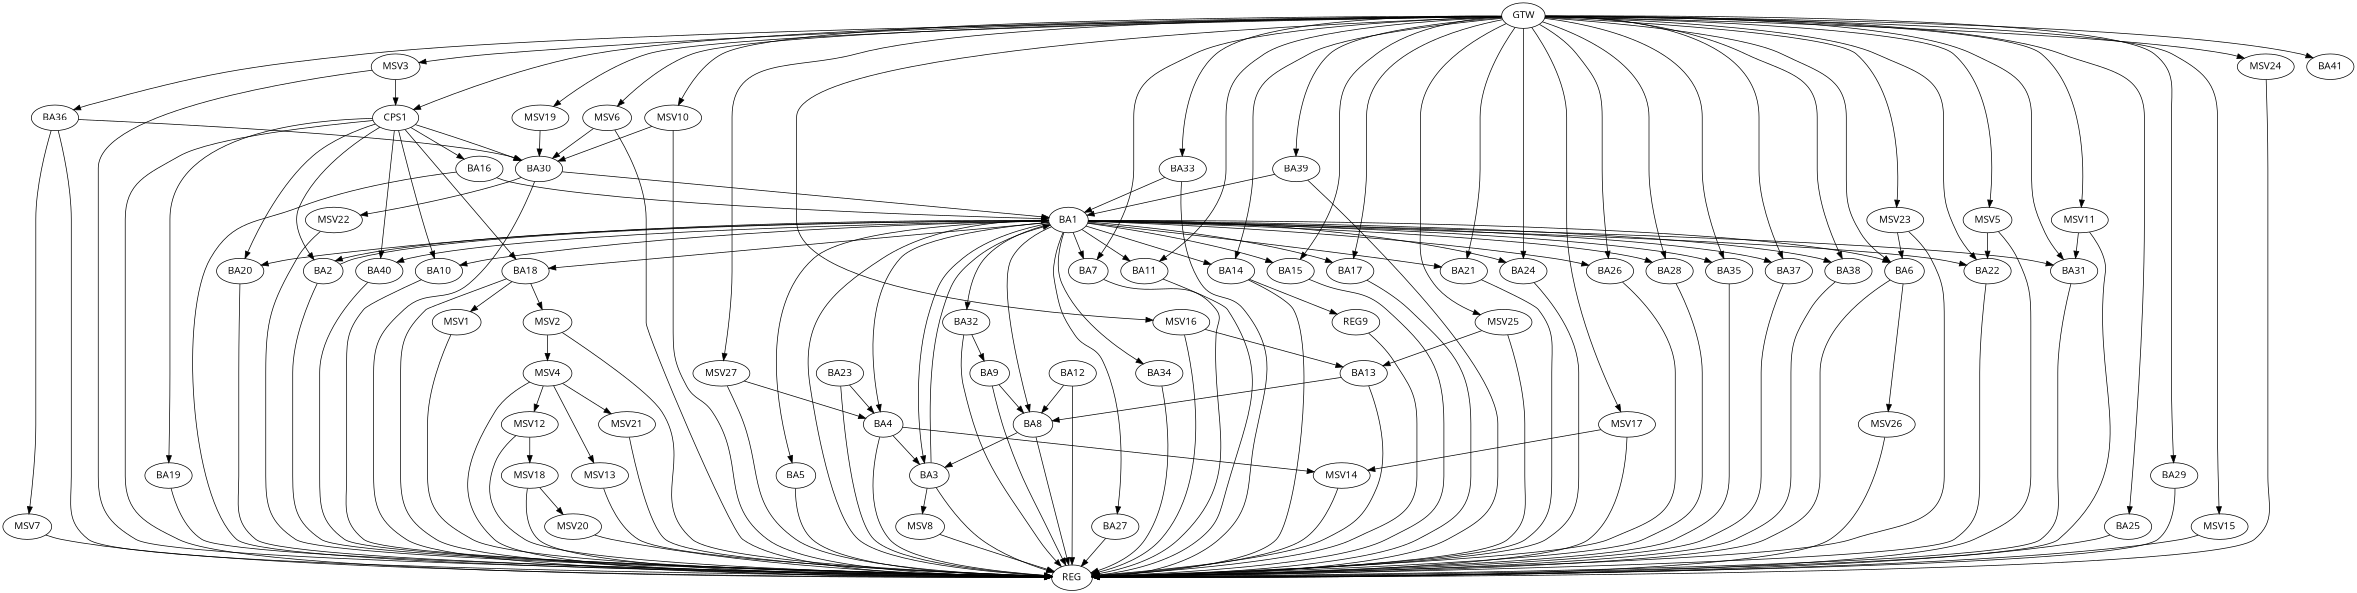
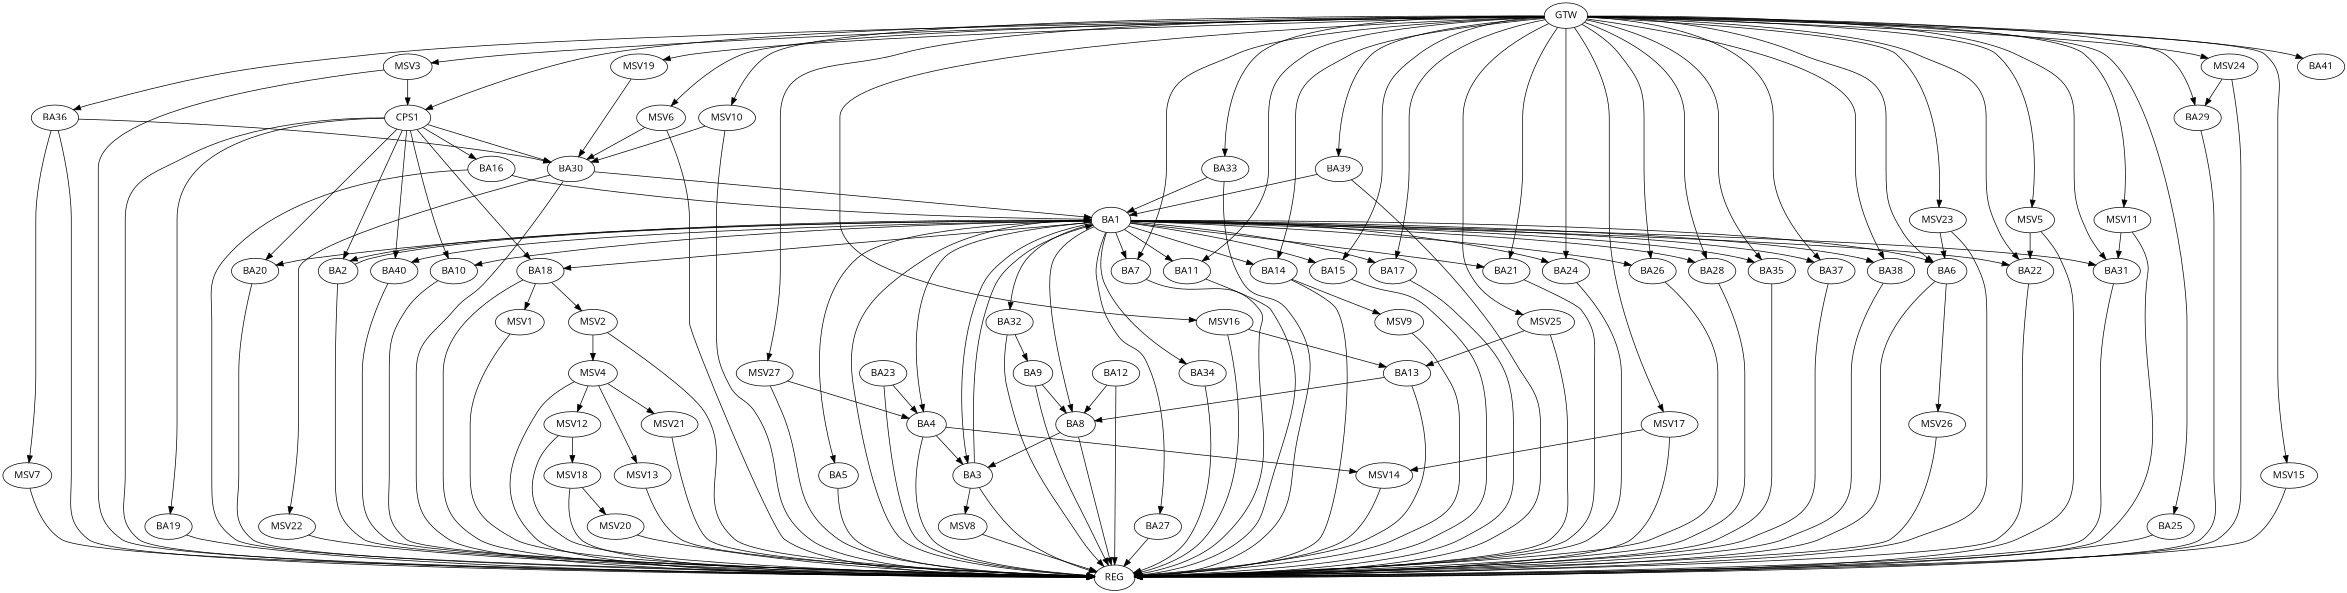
edge "MSV24" -> "BA29": added
node "REG9": label "REG9" -> "MSV9"
